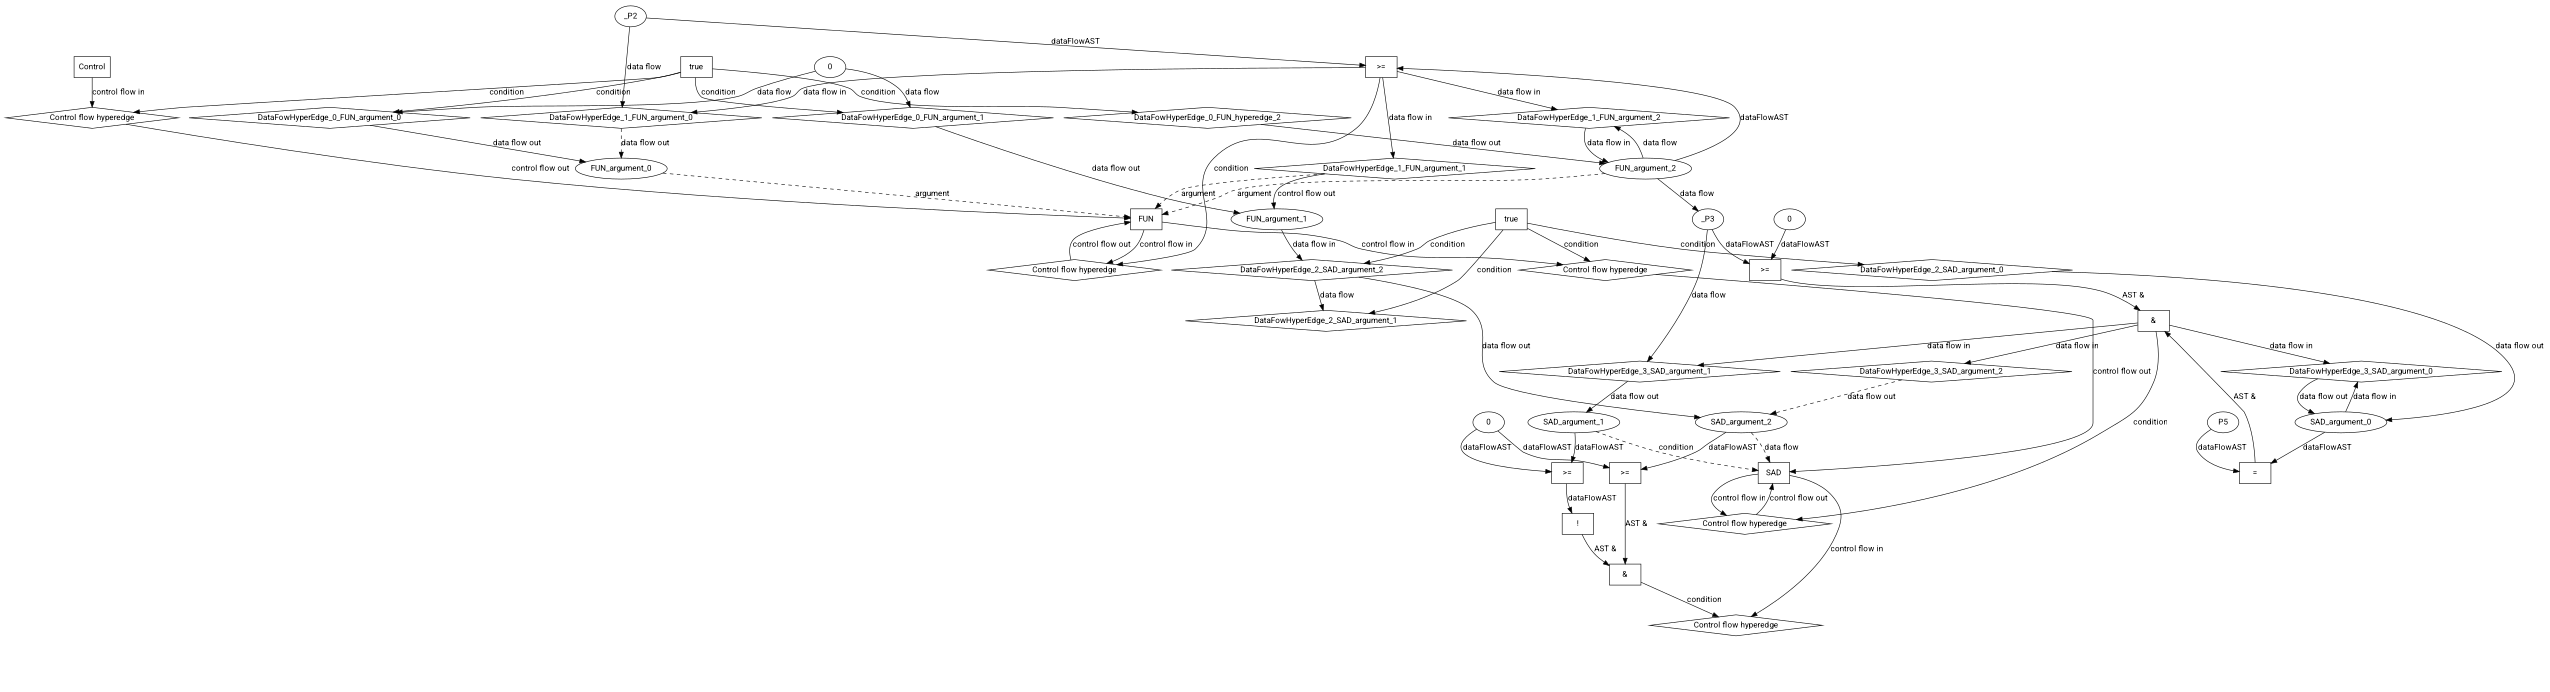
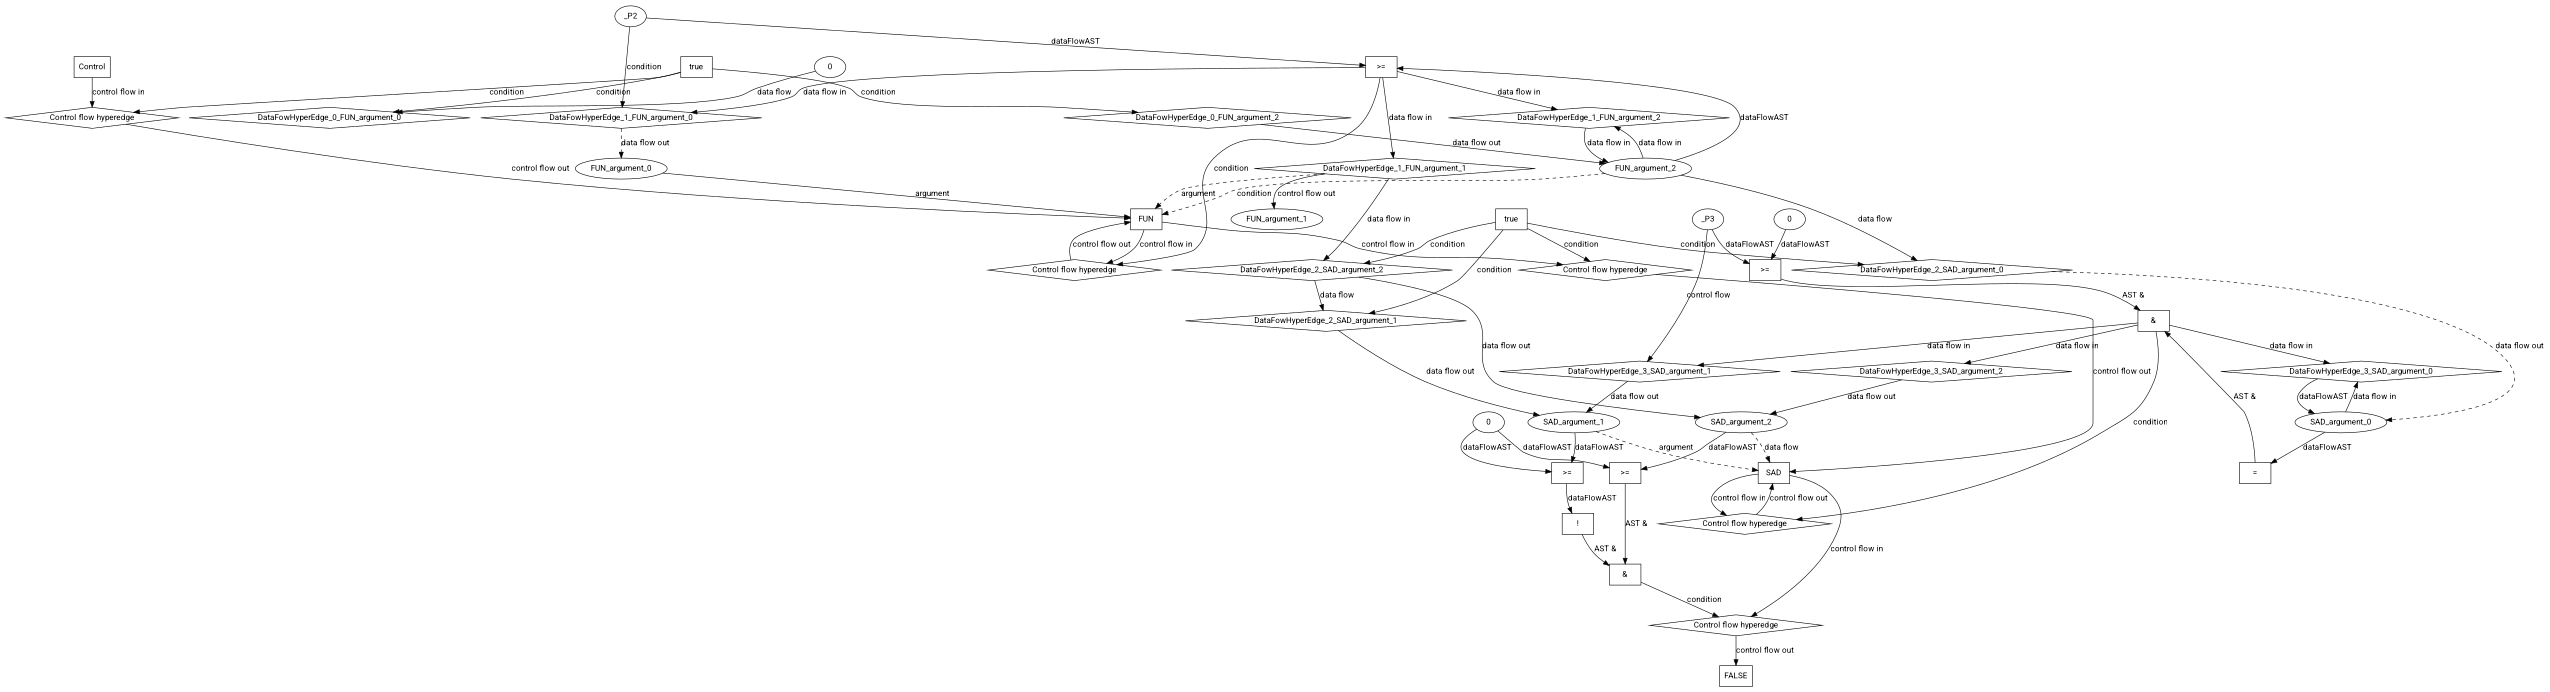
edge "_P2" -> "DataFowHyperEdge_1_FUN_argument_0": label "data flow" -> "condition"
node "DataFowHyperEdge_0_FUN_argument_1": removed
node "DataFowHyperEdge_0_FUN_hyperedge_2": label "DataFowHyperEdge_0_FUN_hyperedge_2" -> "DataFowHyperEdge_0_FUN_argument_2"
edge "DataFowHyperEdge_0_FUN_argument_0" -> "FUN_argument_0": removed, label "data flow out"
edge "FUN_argument_2" -> "DataFowHyperEdge_1_FUN_argument_2": label "data flow" -> "data flow in"
edge "FUN_argument_2" -> "_P3": now "FUN_argument_2" -> "DataFowHyperEdge_2_SAD_argument_0"
edge "FUN_argument_2" -> "FUN": label "argument" -> "condition"
edge "FUN_argument_0" -> "FUN": style dashed -> solid
edge "FUN_argument_1" -> "DataFowHyperEdge_2_SAD_argument_2": now "DataFowHyperEdge_1_FUN_argument_1" -> "DataFowHyperEdge_2_SAD_argument_2"
edge "_P3" -> "DataFowHyperEdge_3_SAD_argument_1": label "data flow" -> "control flow"
edge "DataFowHyperEdge_2_SAD_argument_0" -> "SAD_argument_0": style solid -> dashed
edge "DataFowHyperEdge_2_SAD_argument_1" -> "SAD_argument_1": added, label "data flow out"
edge "DataFowHyperEdge_3_SAD_argument_2" -> "SAD_argument_2": style dashed -> solid
edge "DataFowHyperEdge_3_SAD_argument_0" -> "SAD_argument_0": label "data flow out" -> "dataFlowAST"
node "P5": removed
edge "SAD_argument_1" -> "SAD": label "condition" -> "argument"
node "FALSE": added
